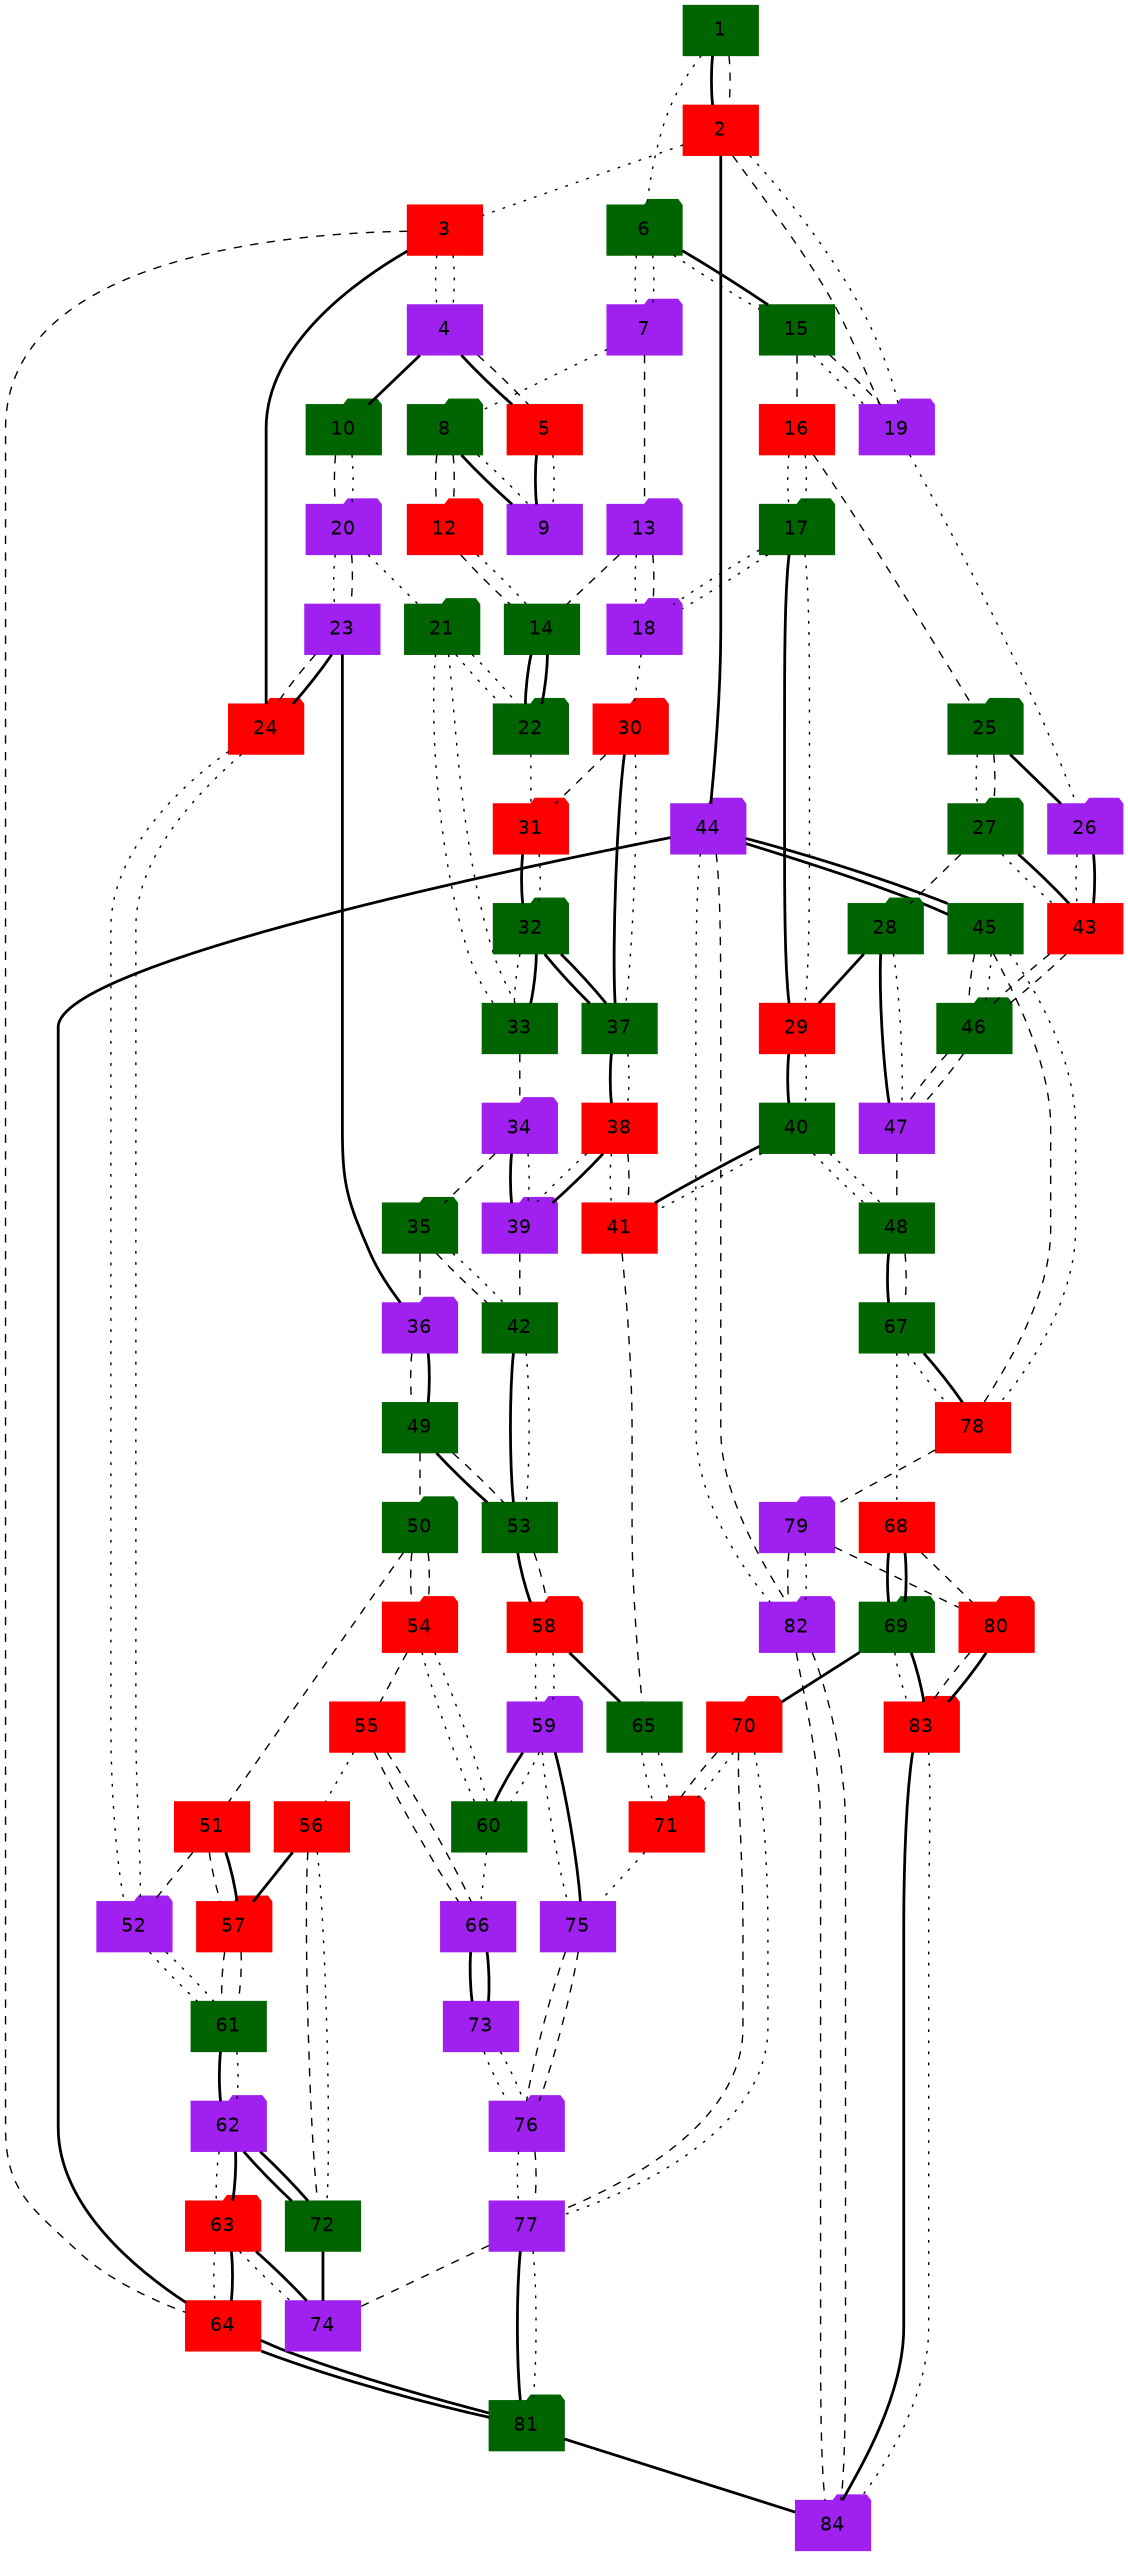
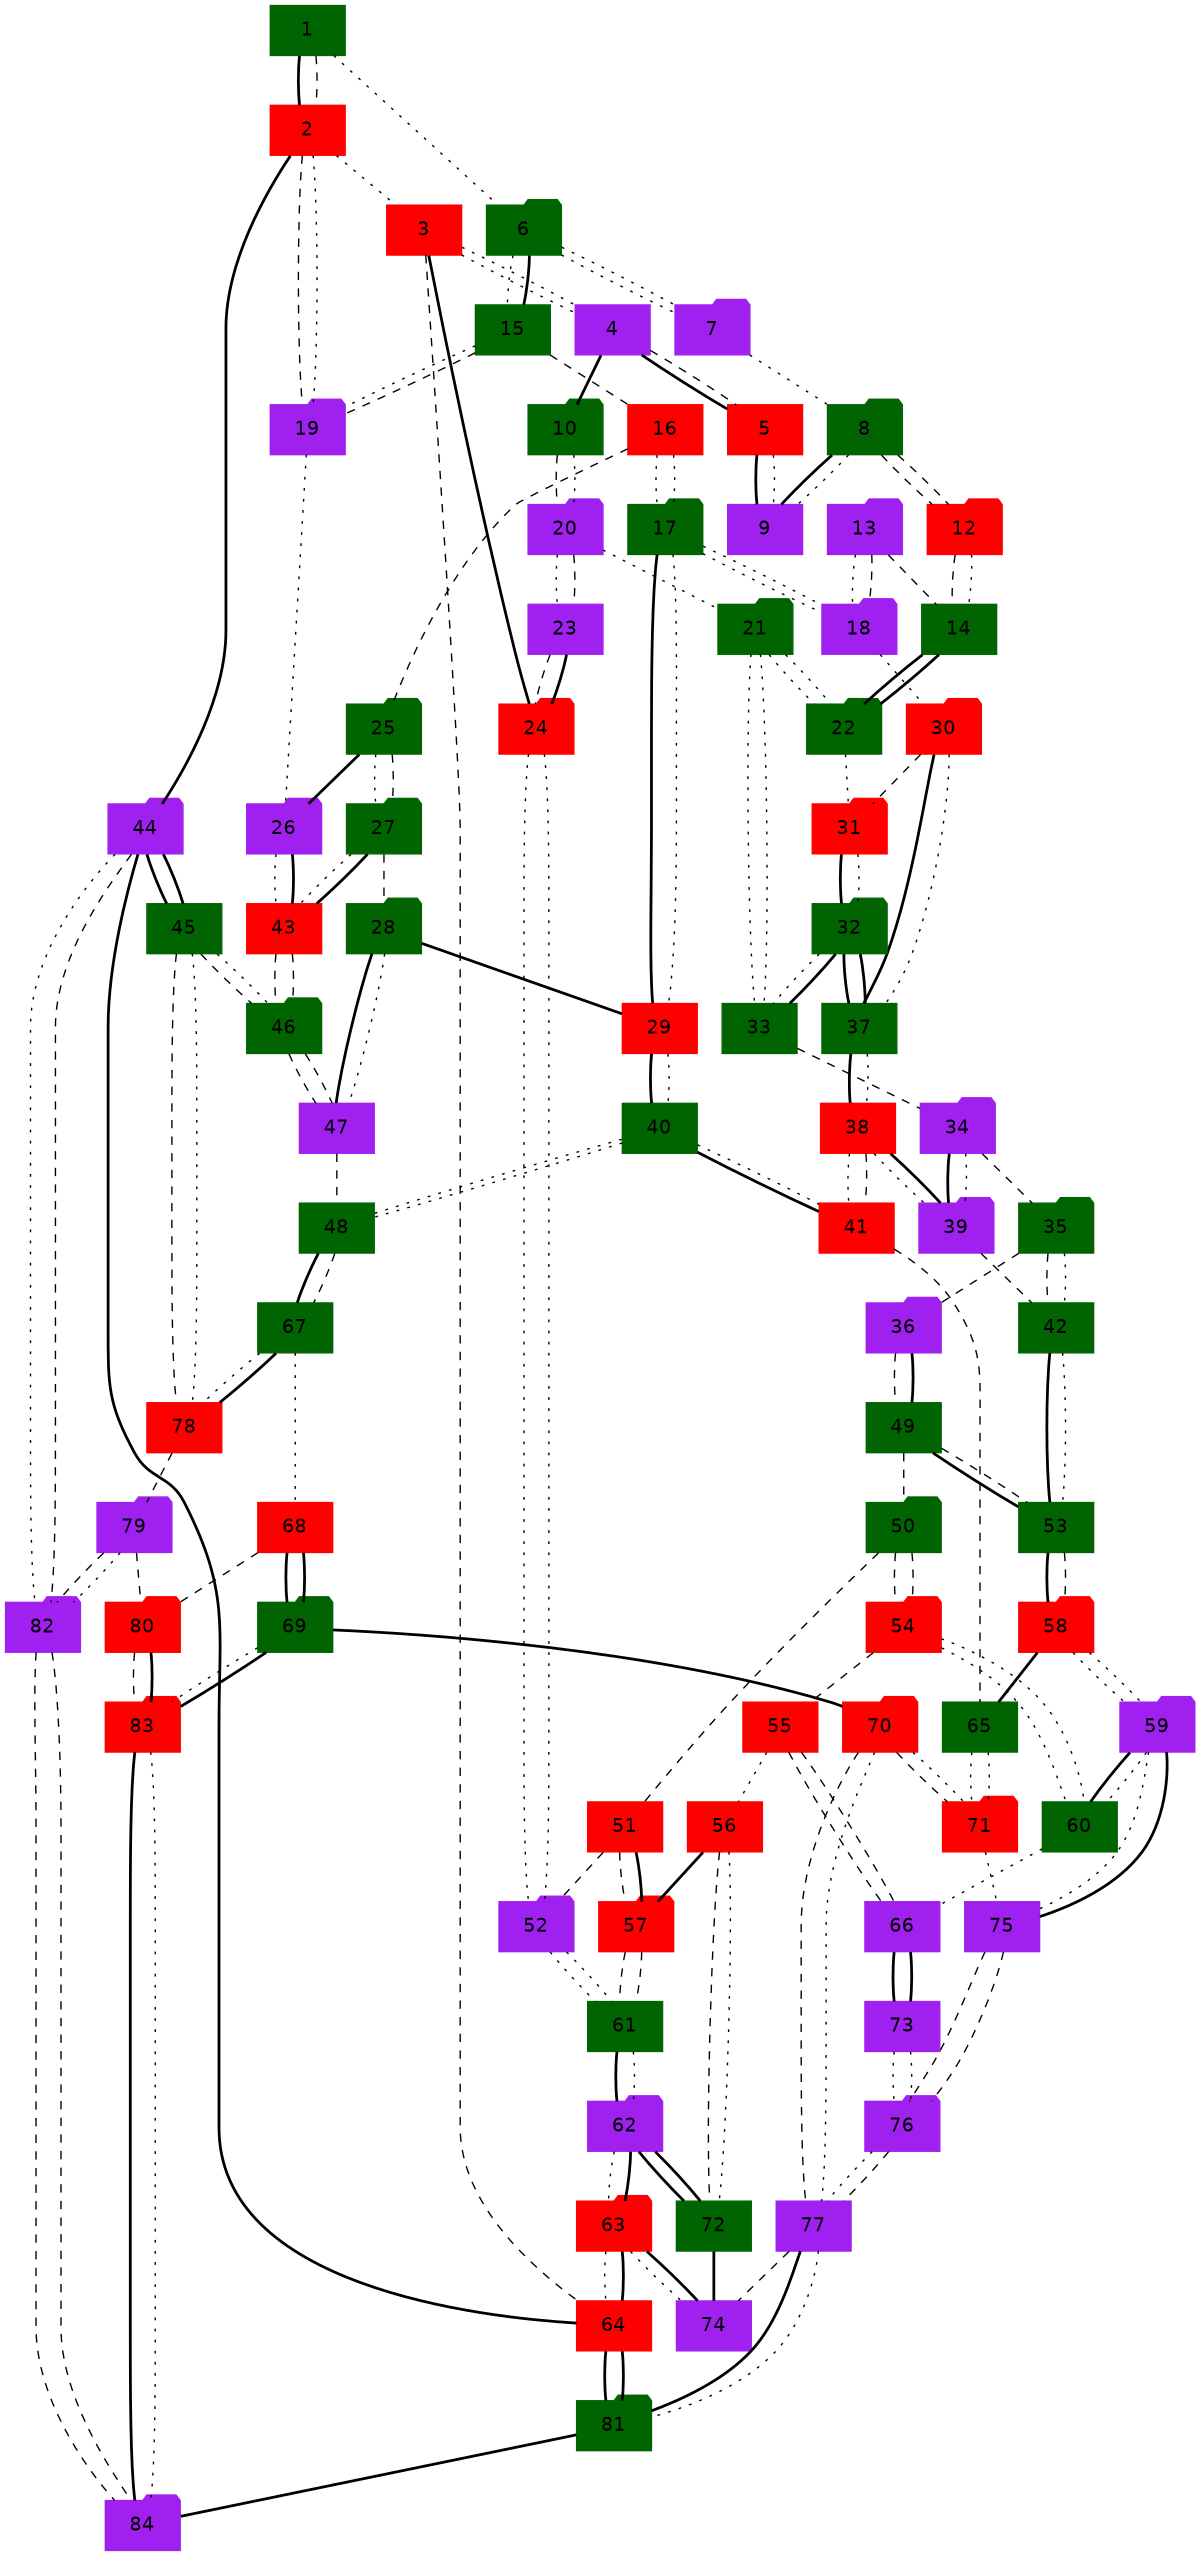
edge "7" -- "13": removed
edge "23" -- "36": removed
